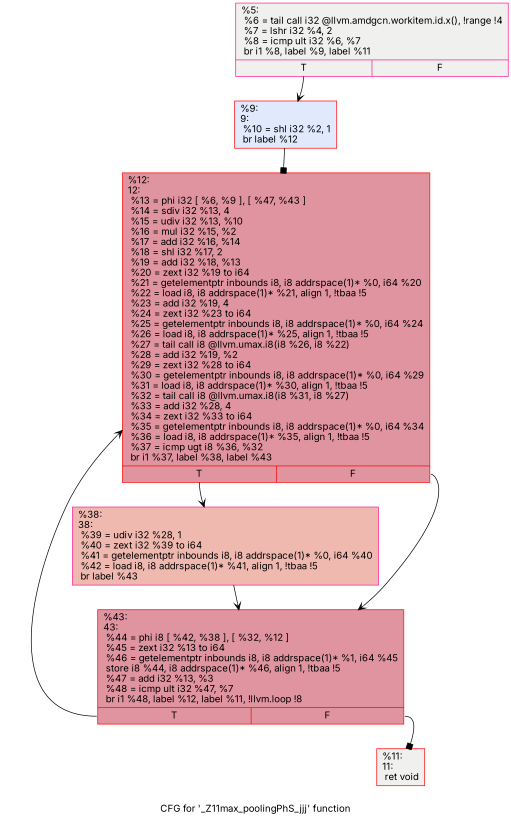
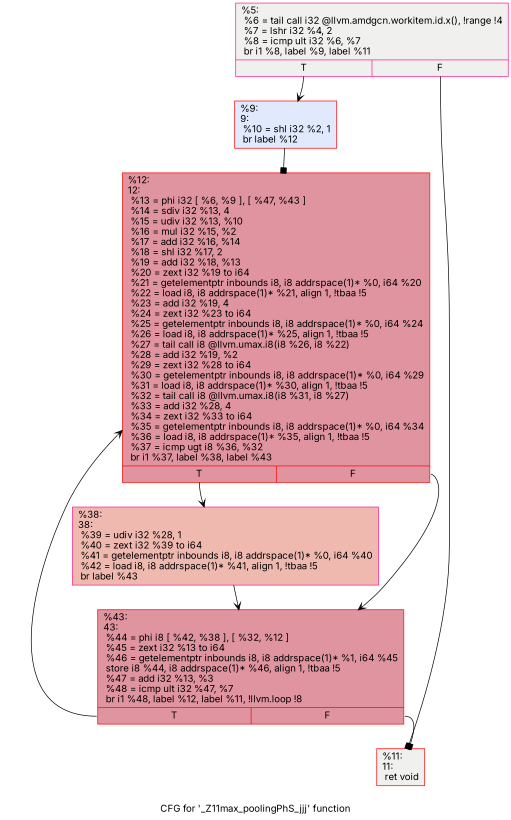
edge "%5:" -> "%11:": added
